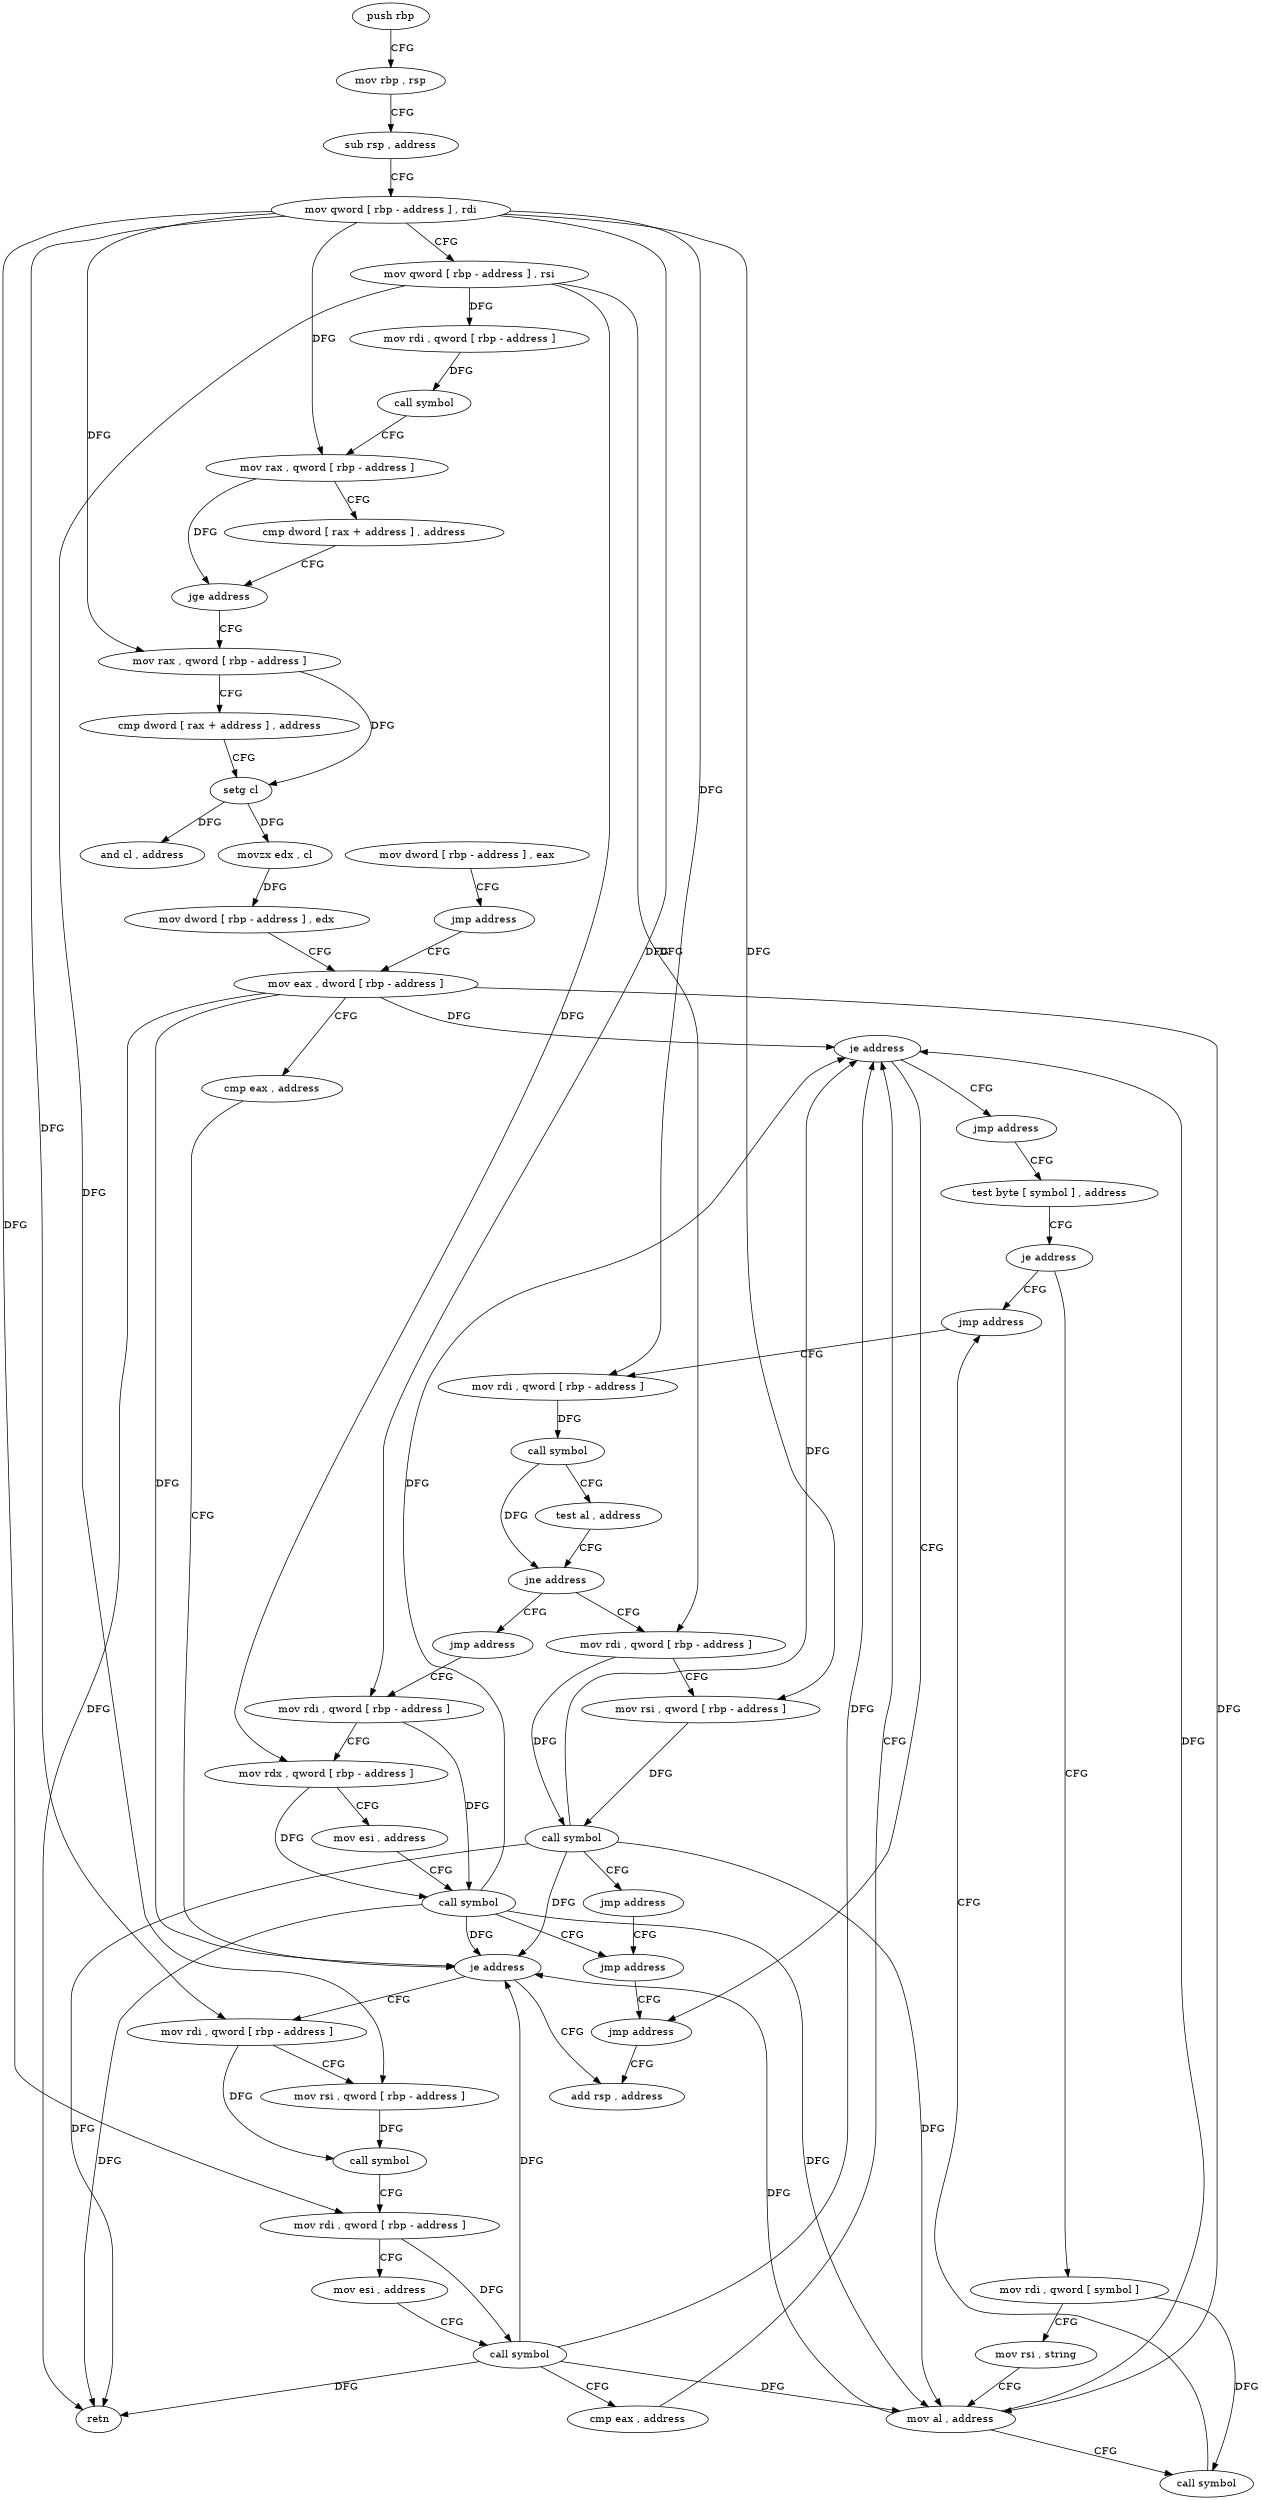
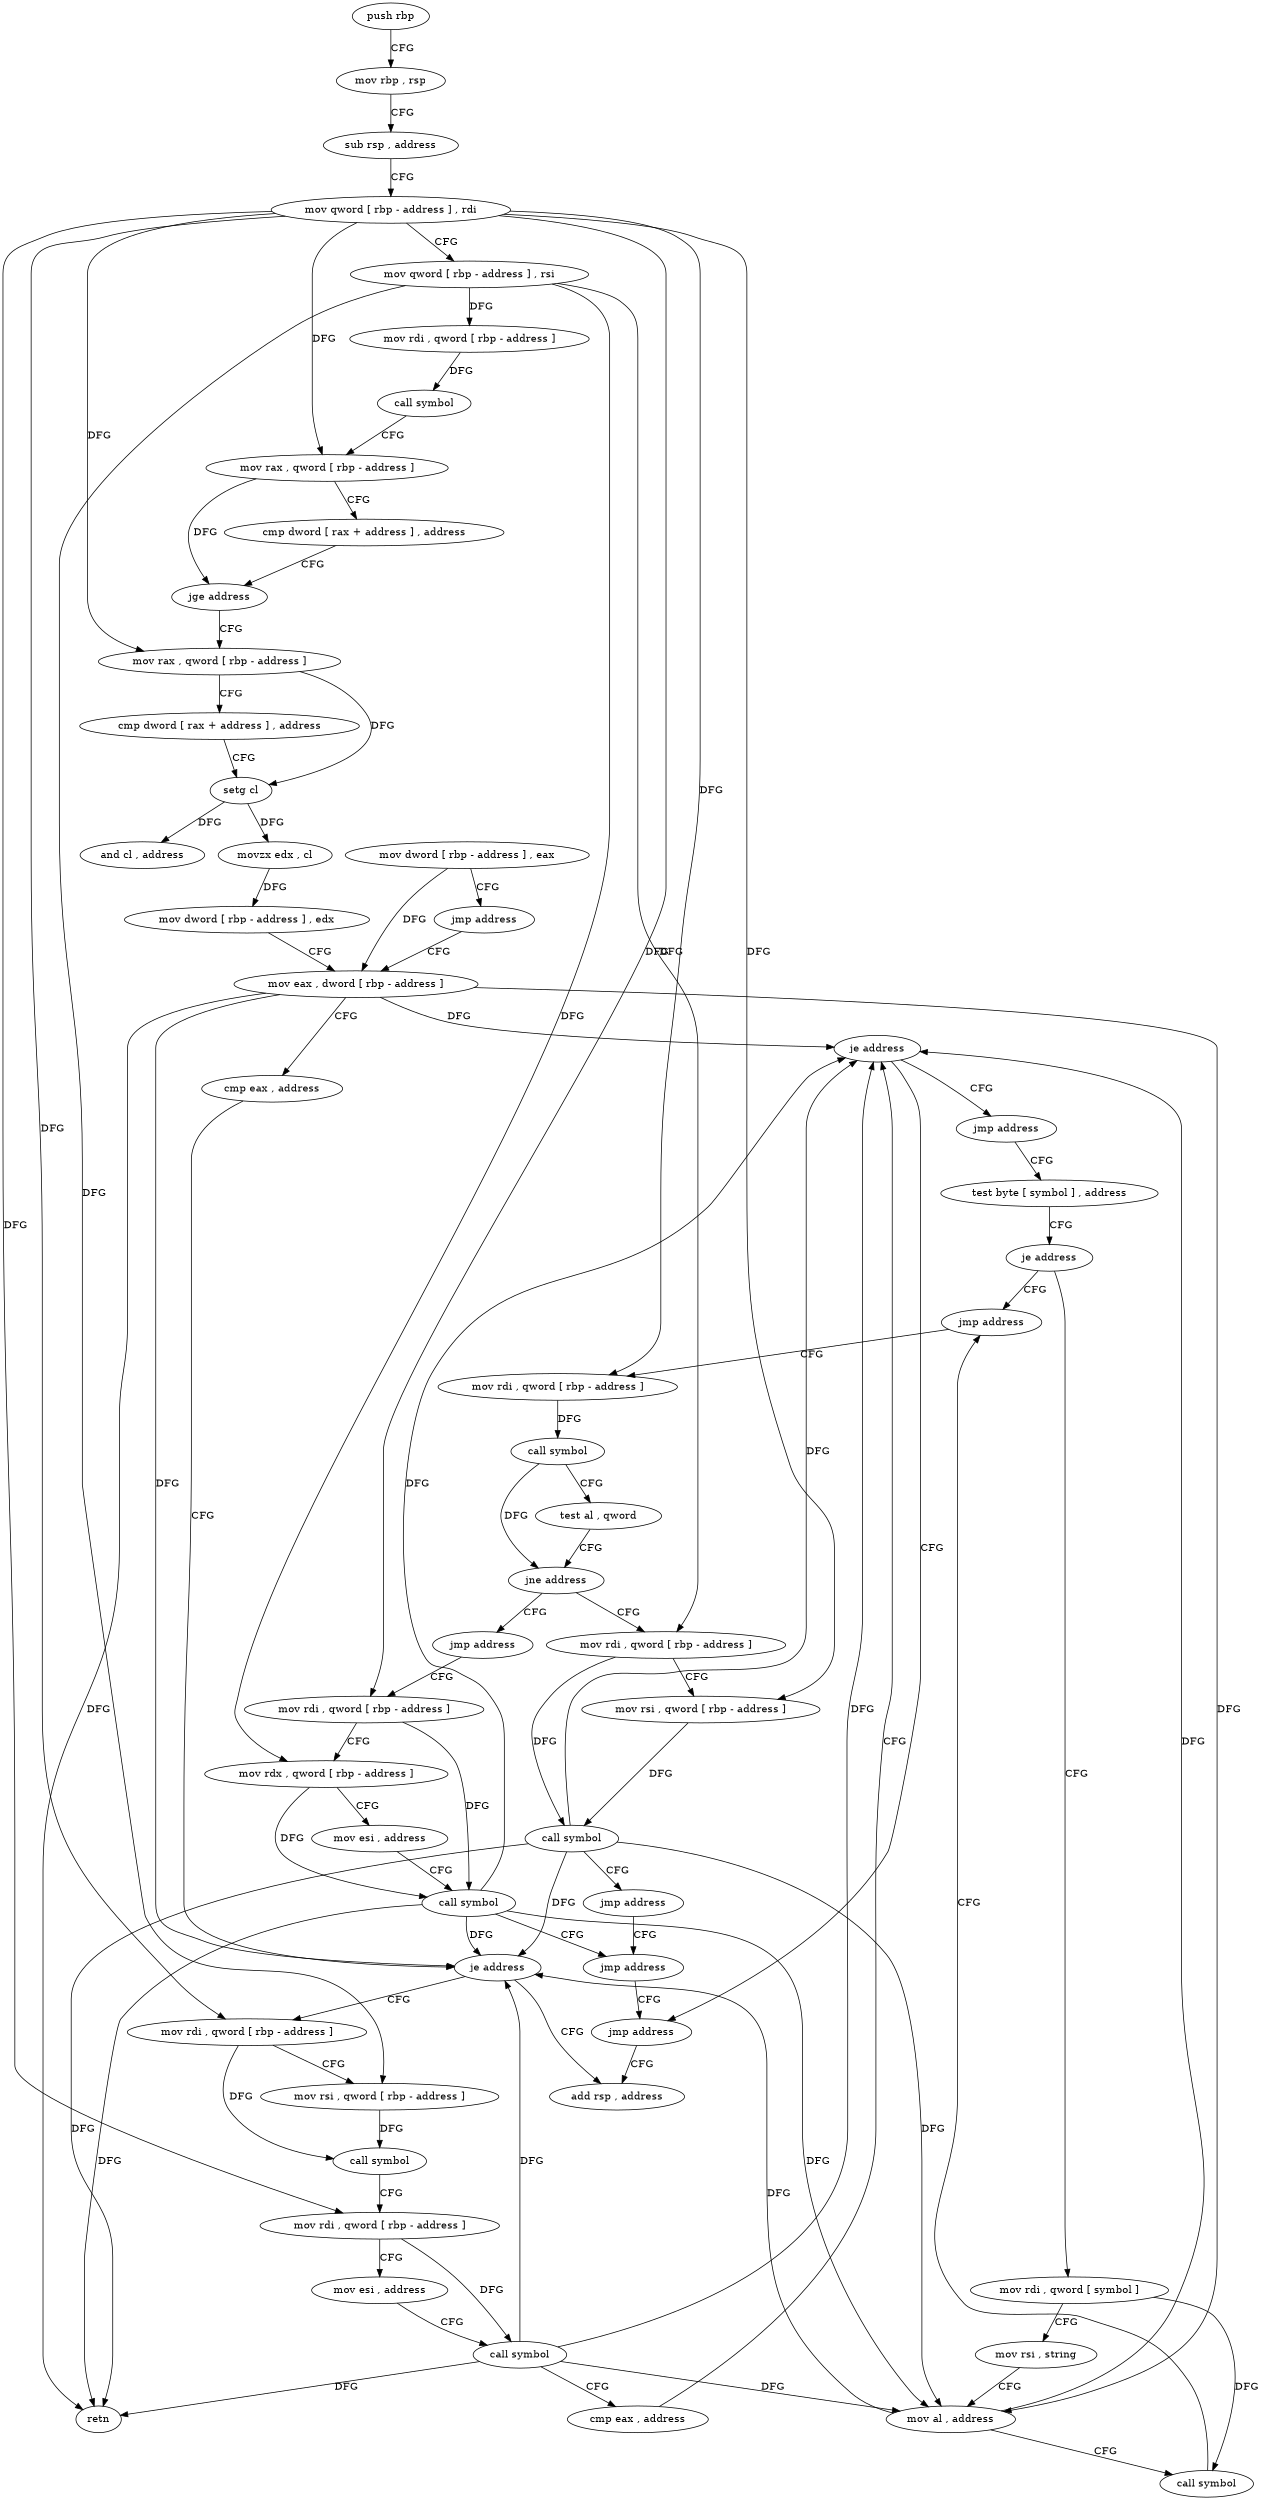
edge "mov dword [ rbp - address ] , eax" -> "mov eax , dword [ rbp - address ]": added, label "DFG"
node "test al , address": label "test al , address" -> "test al , qword"
